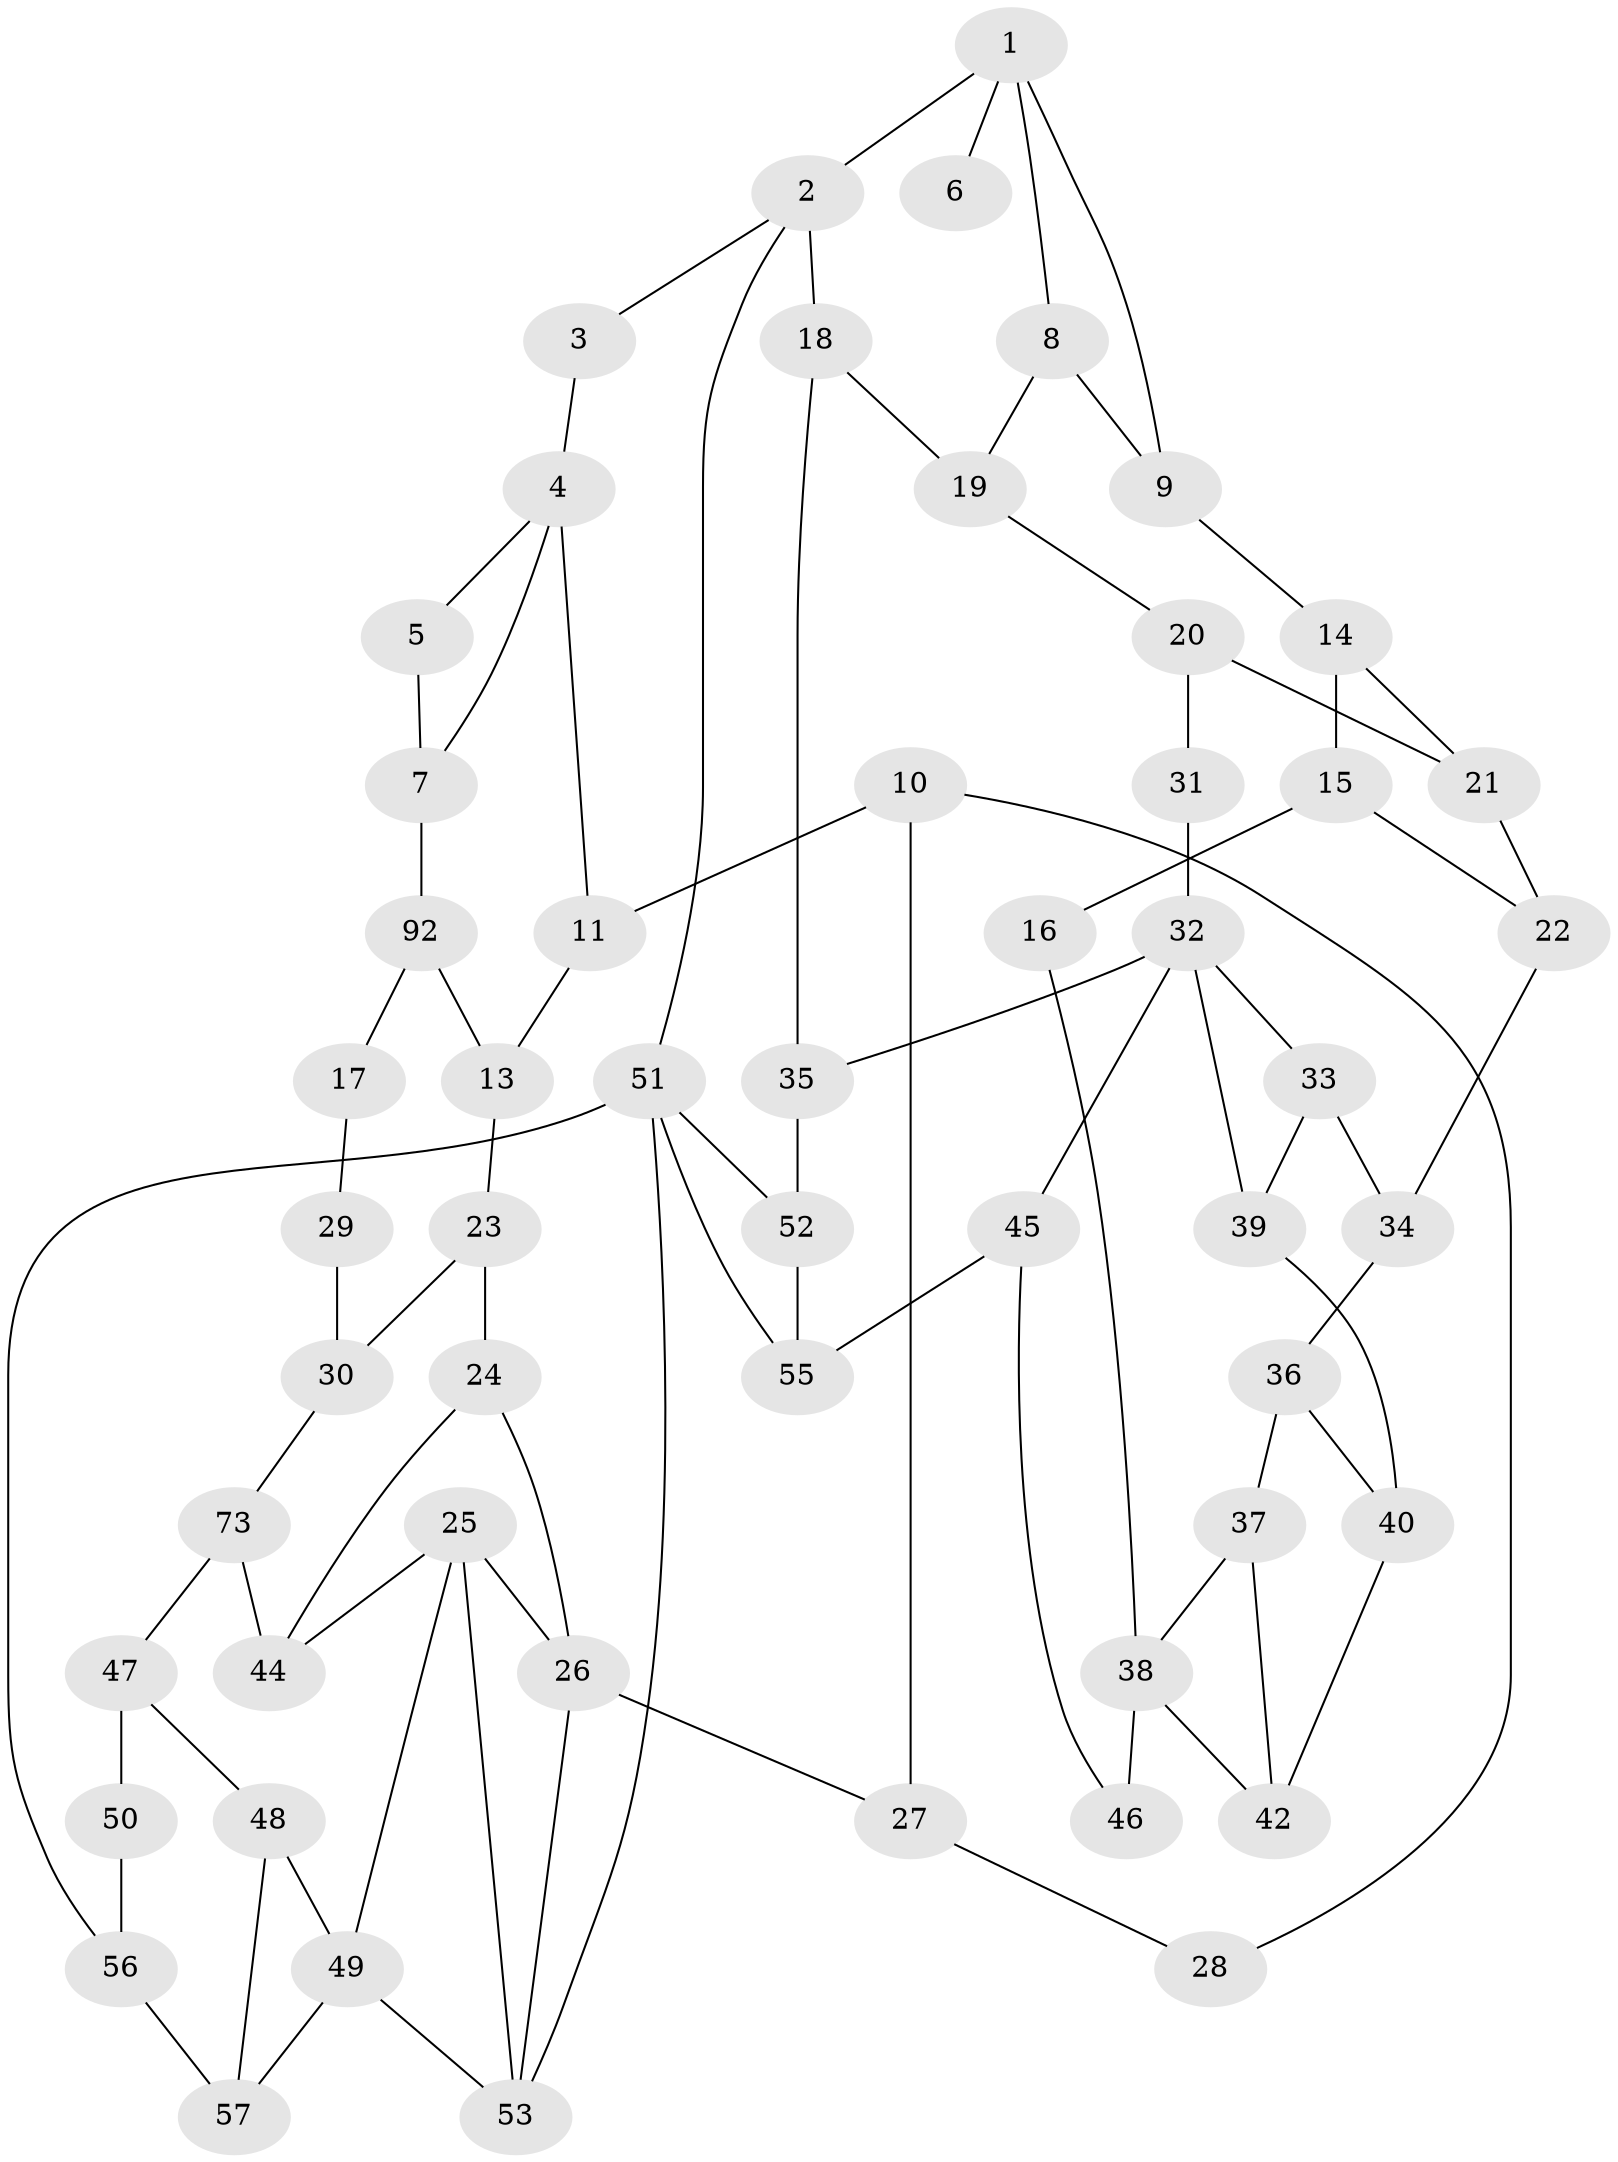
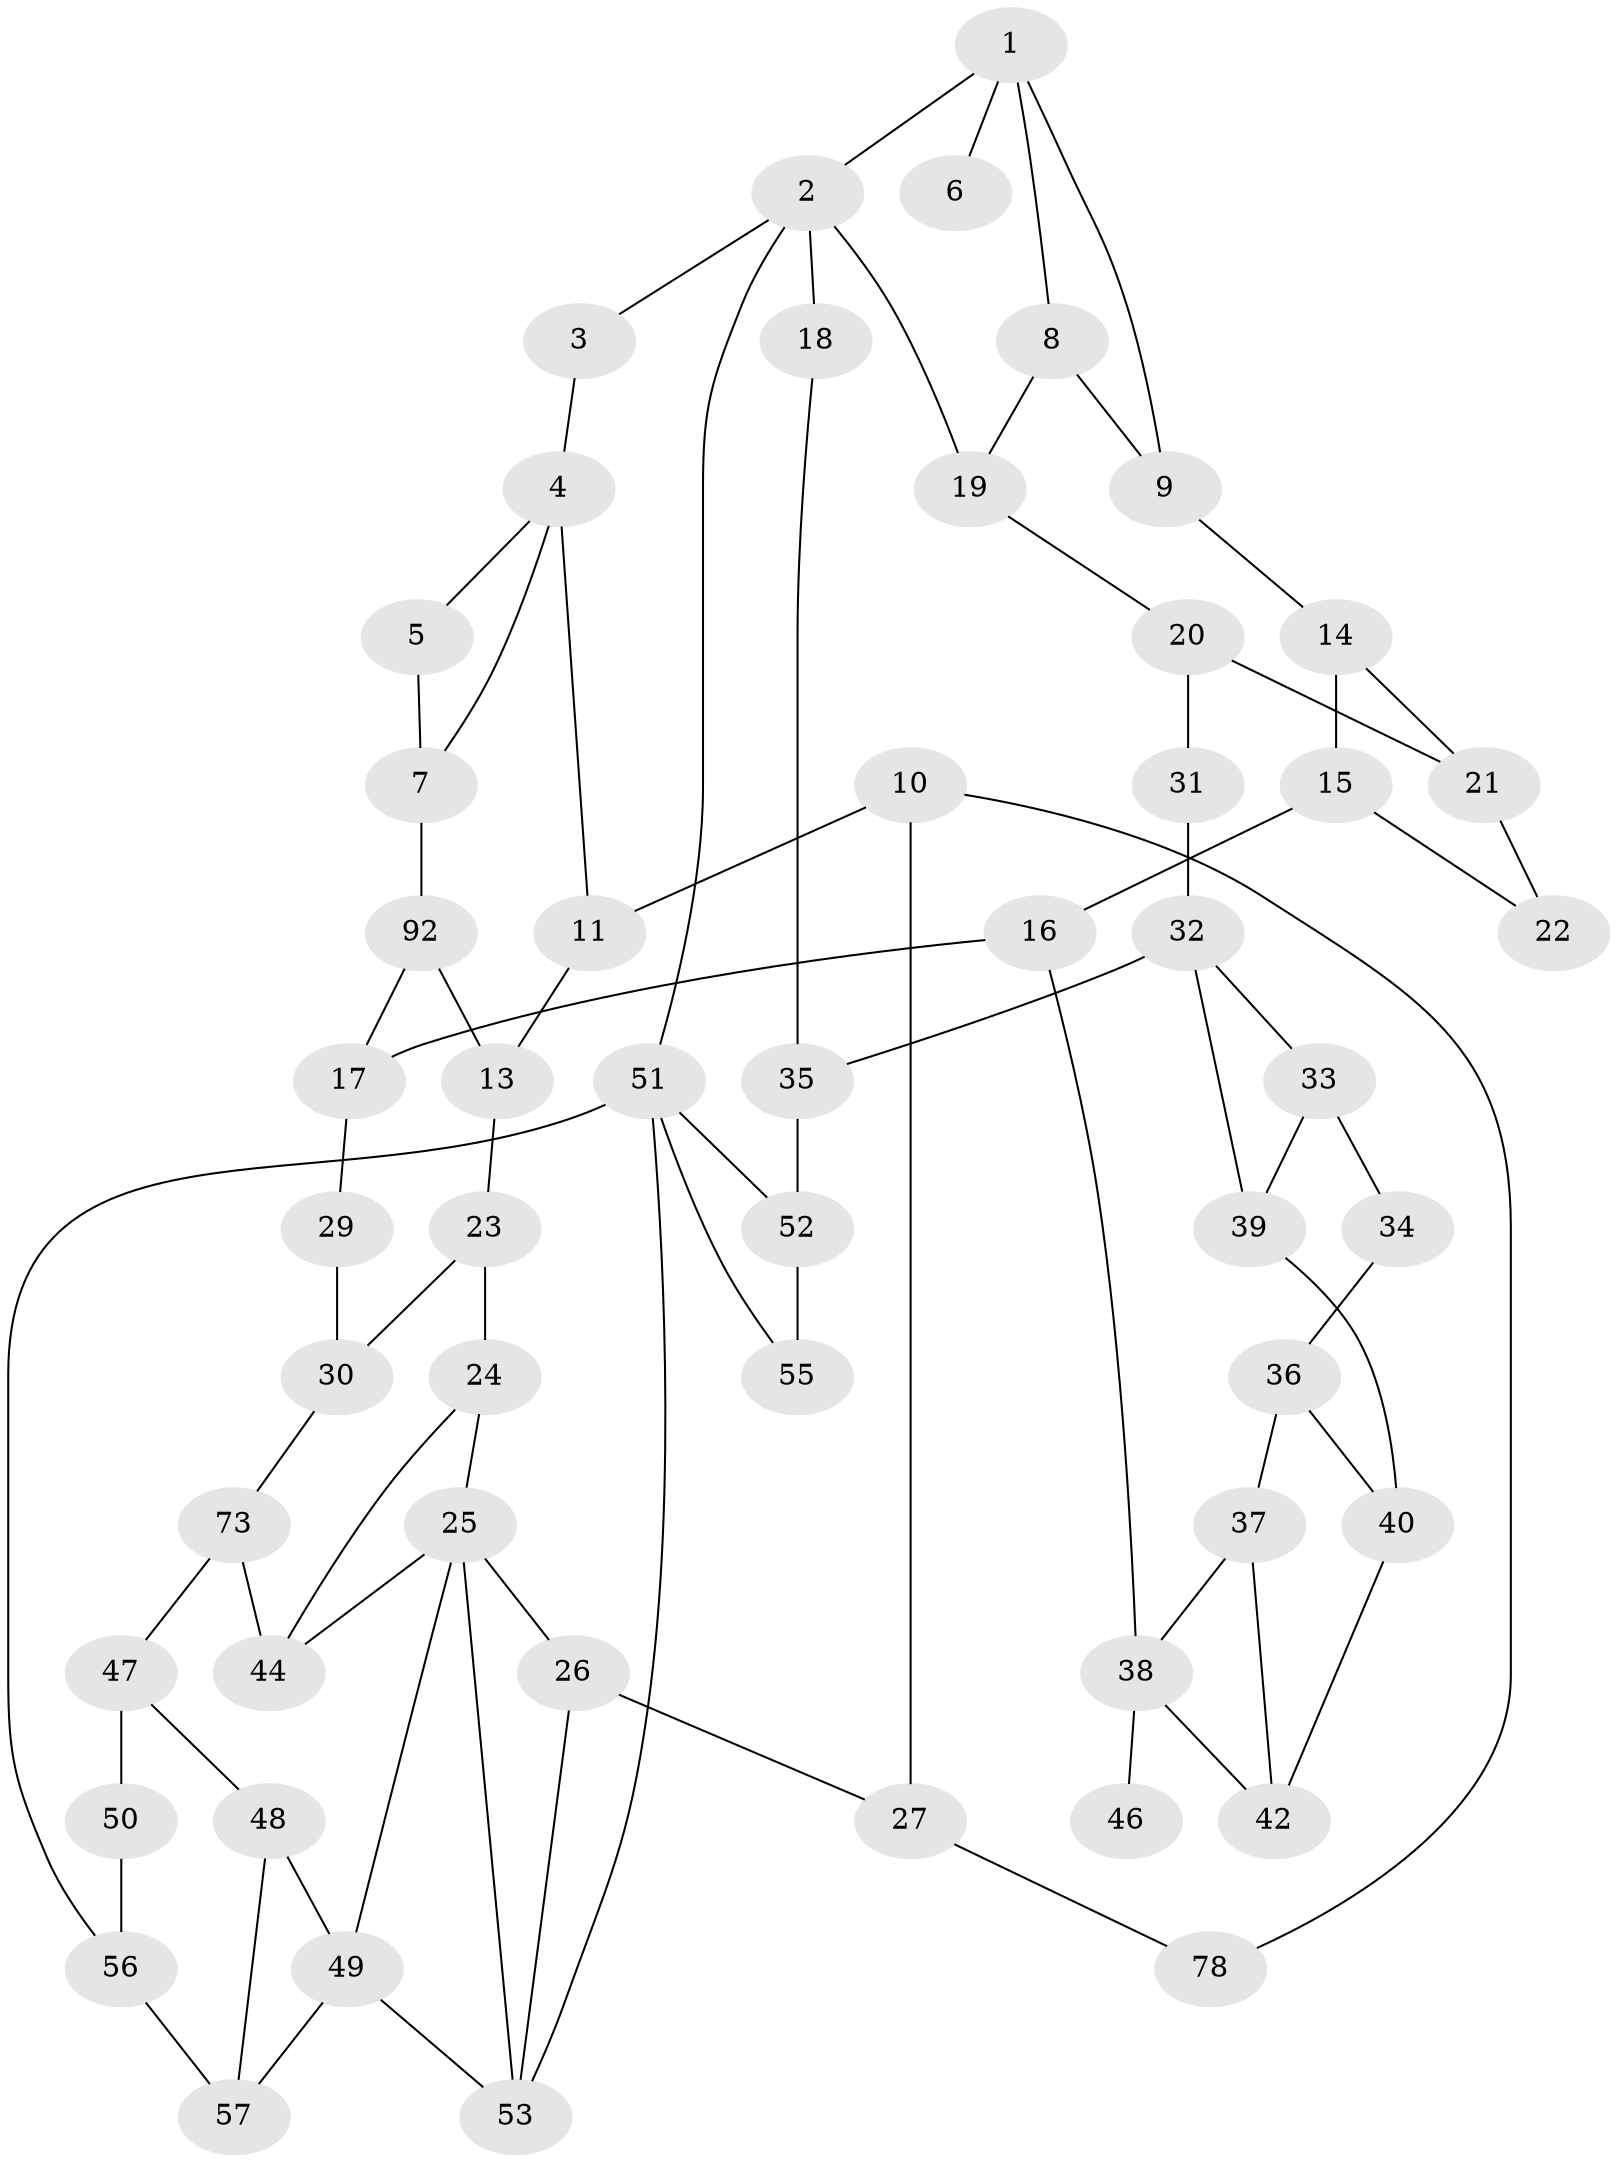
edge "18" -- "19": now "2" -- "19"
edge "16" -- "17": added
edge "22" -- "34": removed
node "45": removed
edge "24" -- "26": now "24" -- "25"
node "28": label "28" -> "78"
